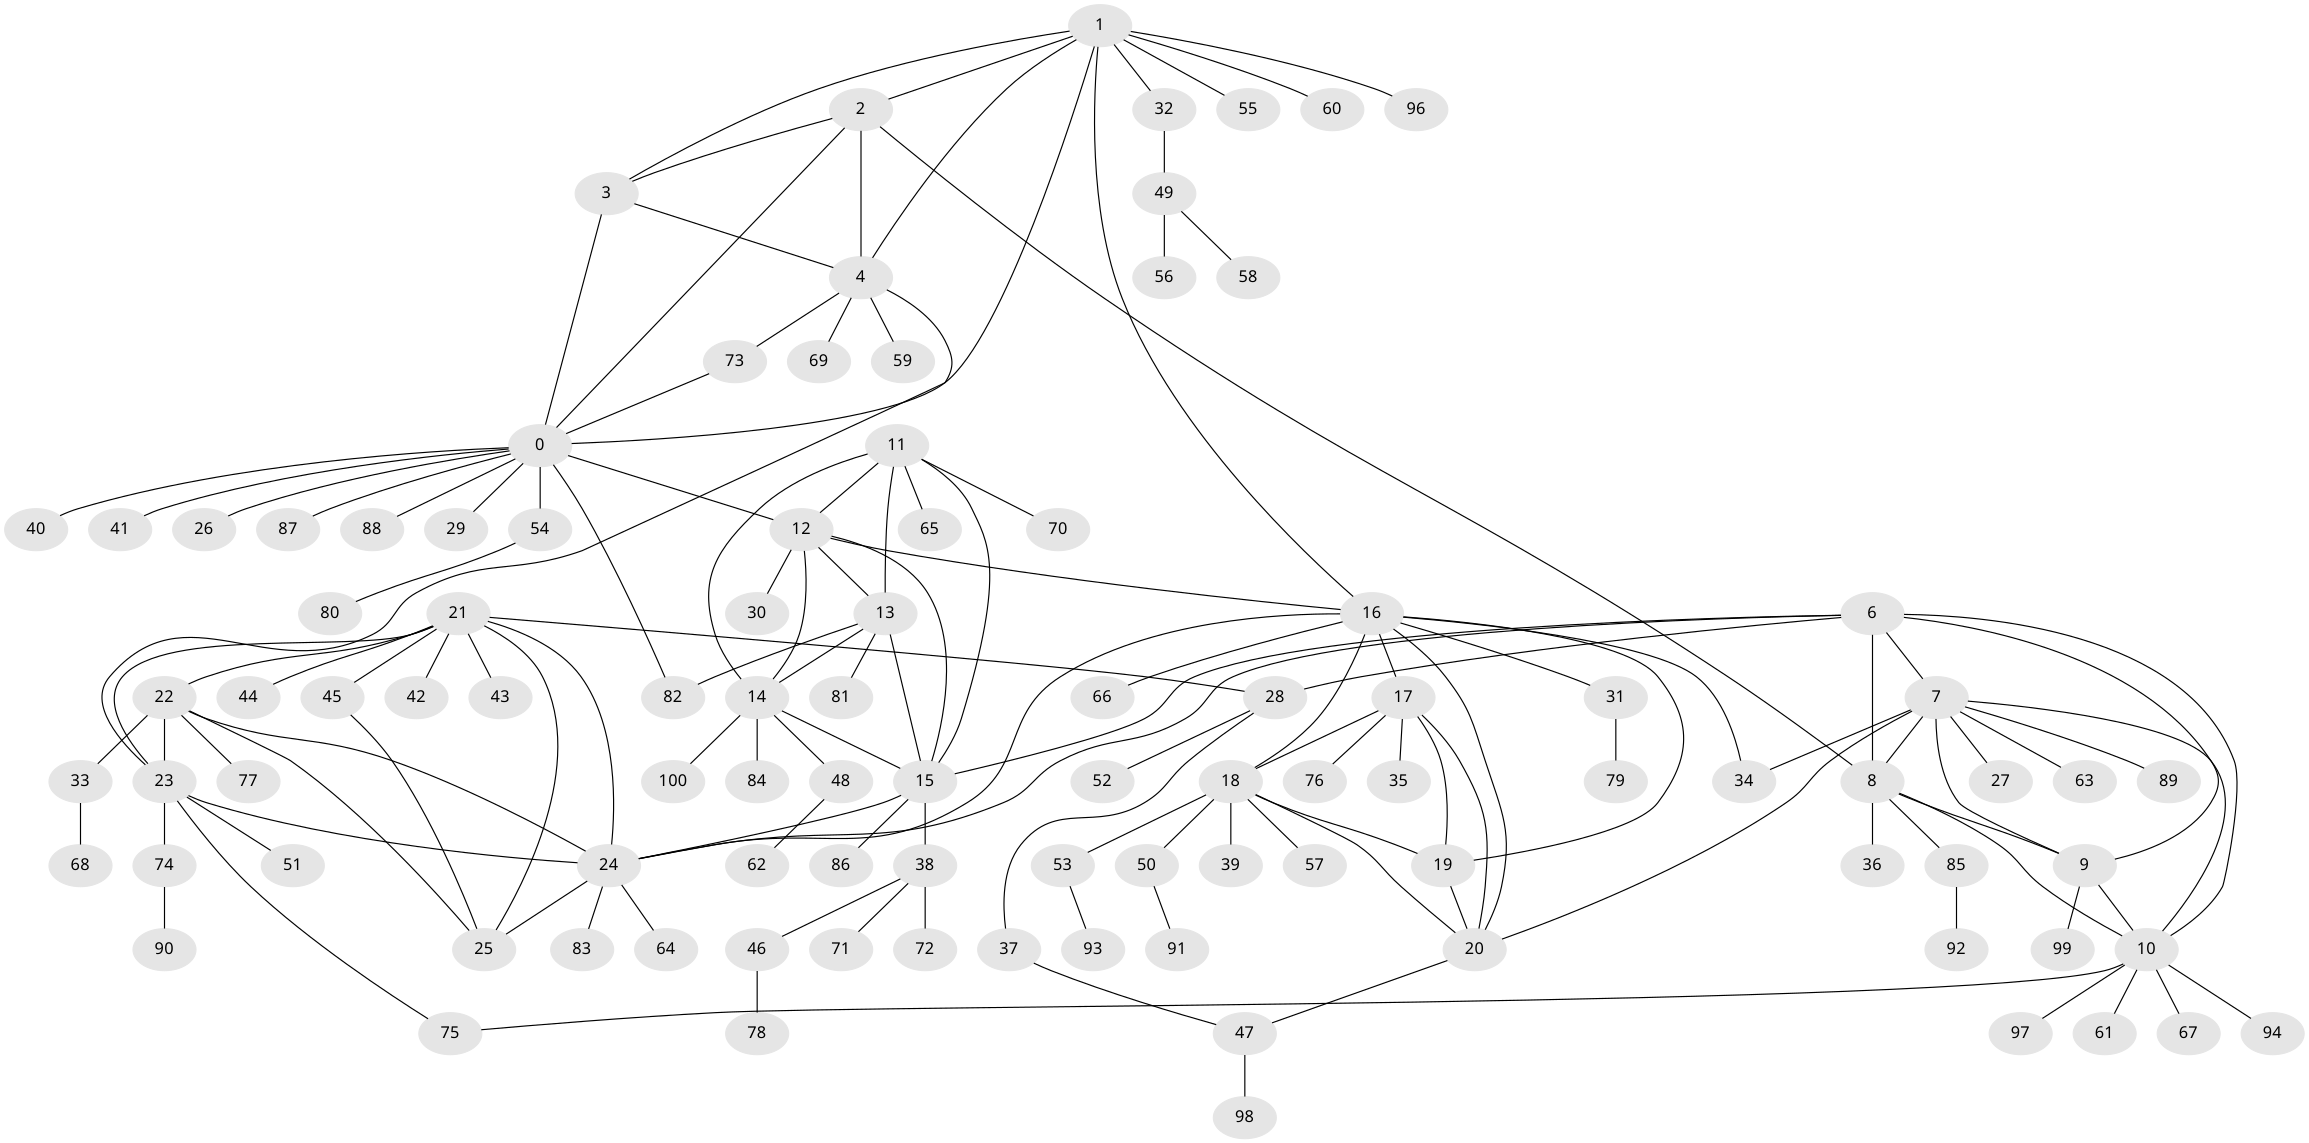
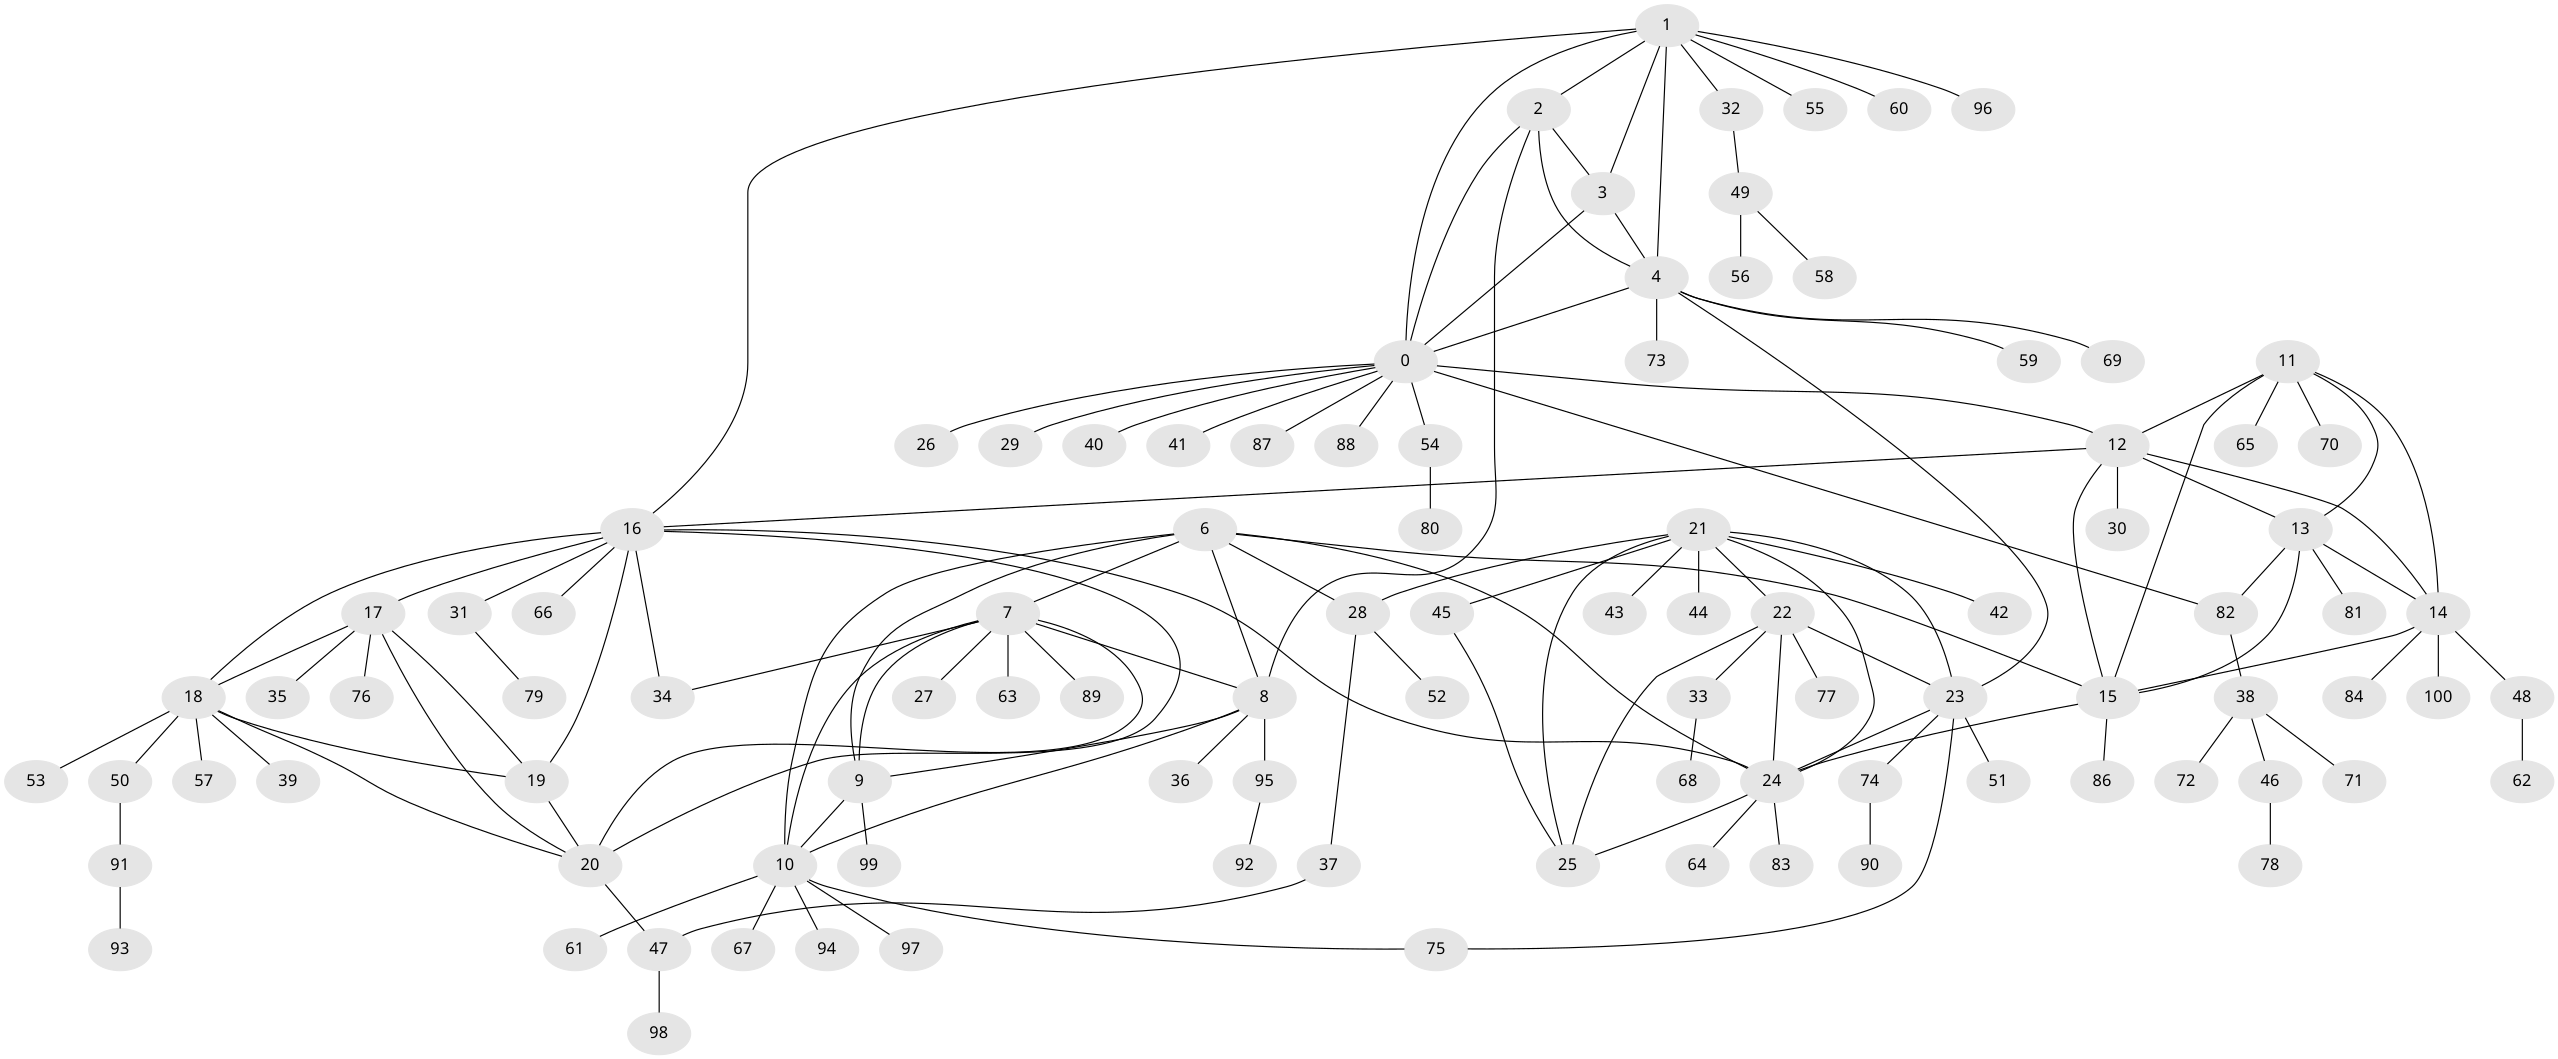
edge "73" -- "0": now "4" -- "0"
edge "15" -- "38": now "82" -- "38"
node "85": label "85" -> "95"
edge "53" -- "93": now "91" -- "93"
